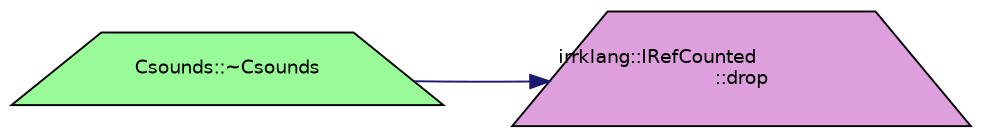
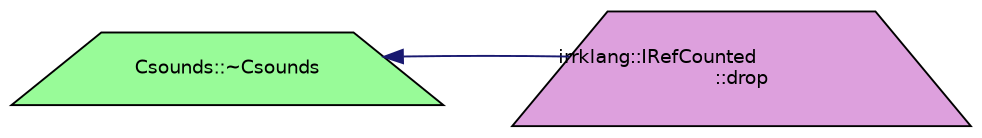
edge "Csounds::~Csounds" -> "irrklang::IRefCounted ::drop": reversed
